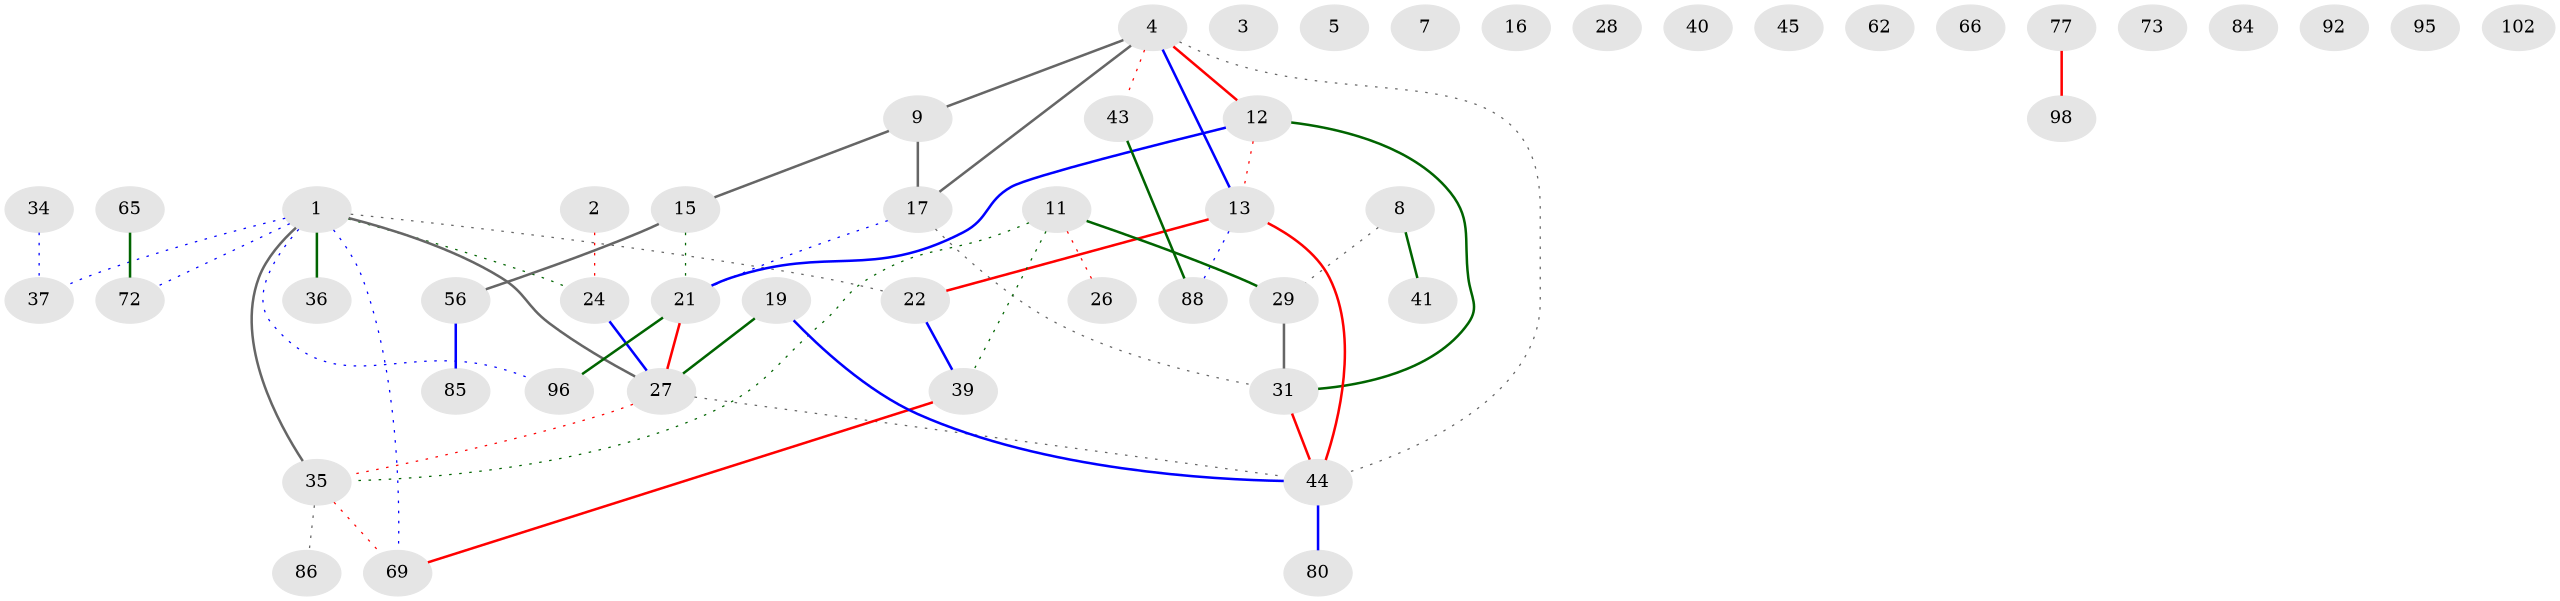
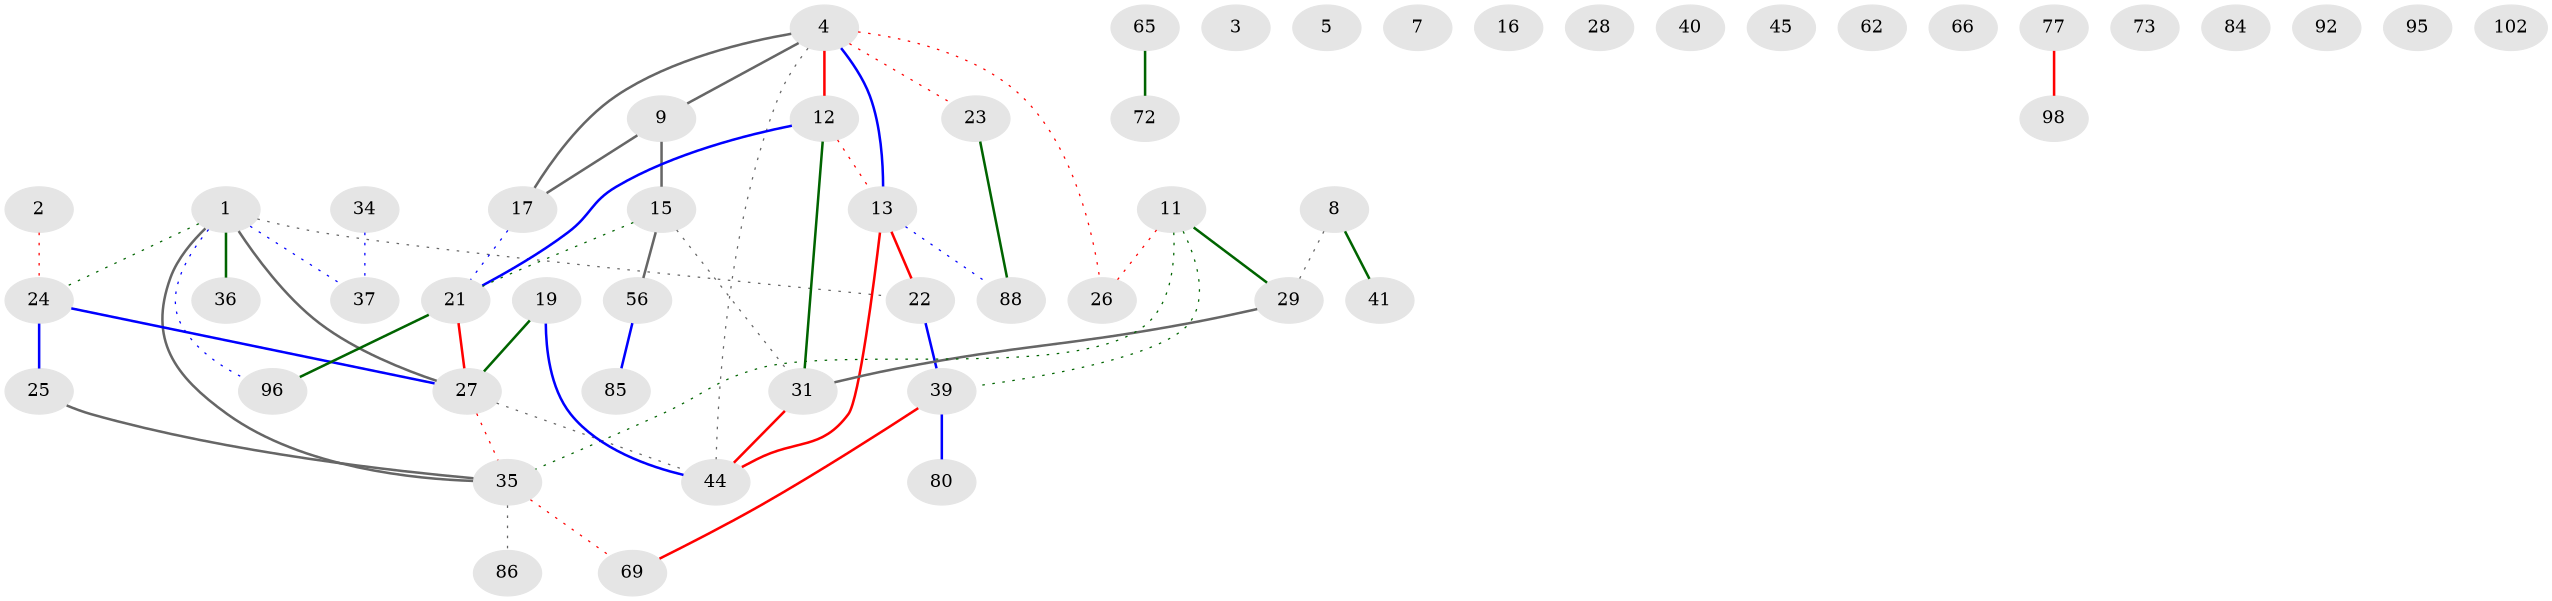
edge "4" -- "26": added
node "43": label "43" -> "23"
edge "1" -- "72": removed
edge "17" -- "31": now "15" -- "31"
edge "1" -- "69": removed
node "25": added
edge "44" -- "80": now "39" -- "80"
